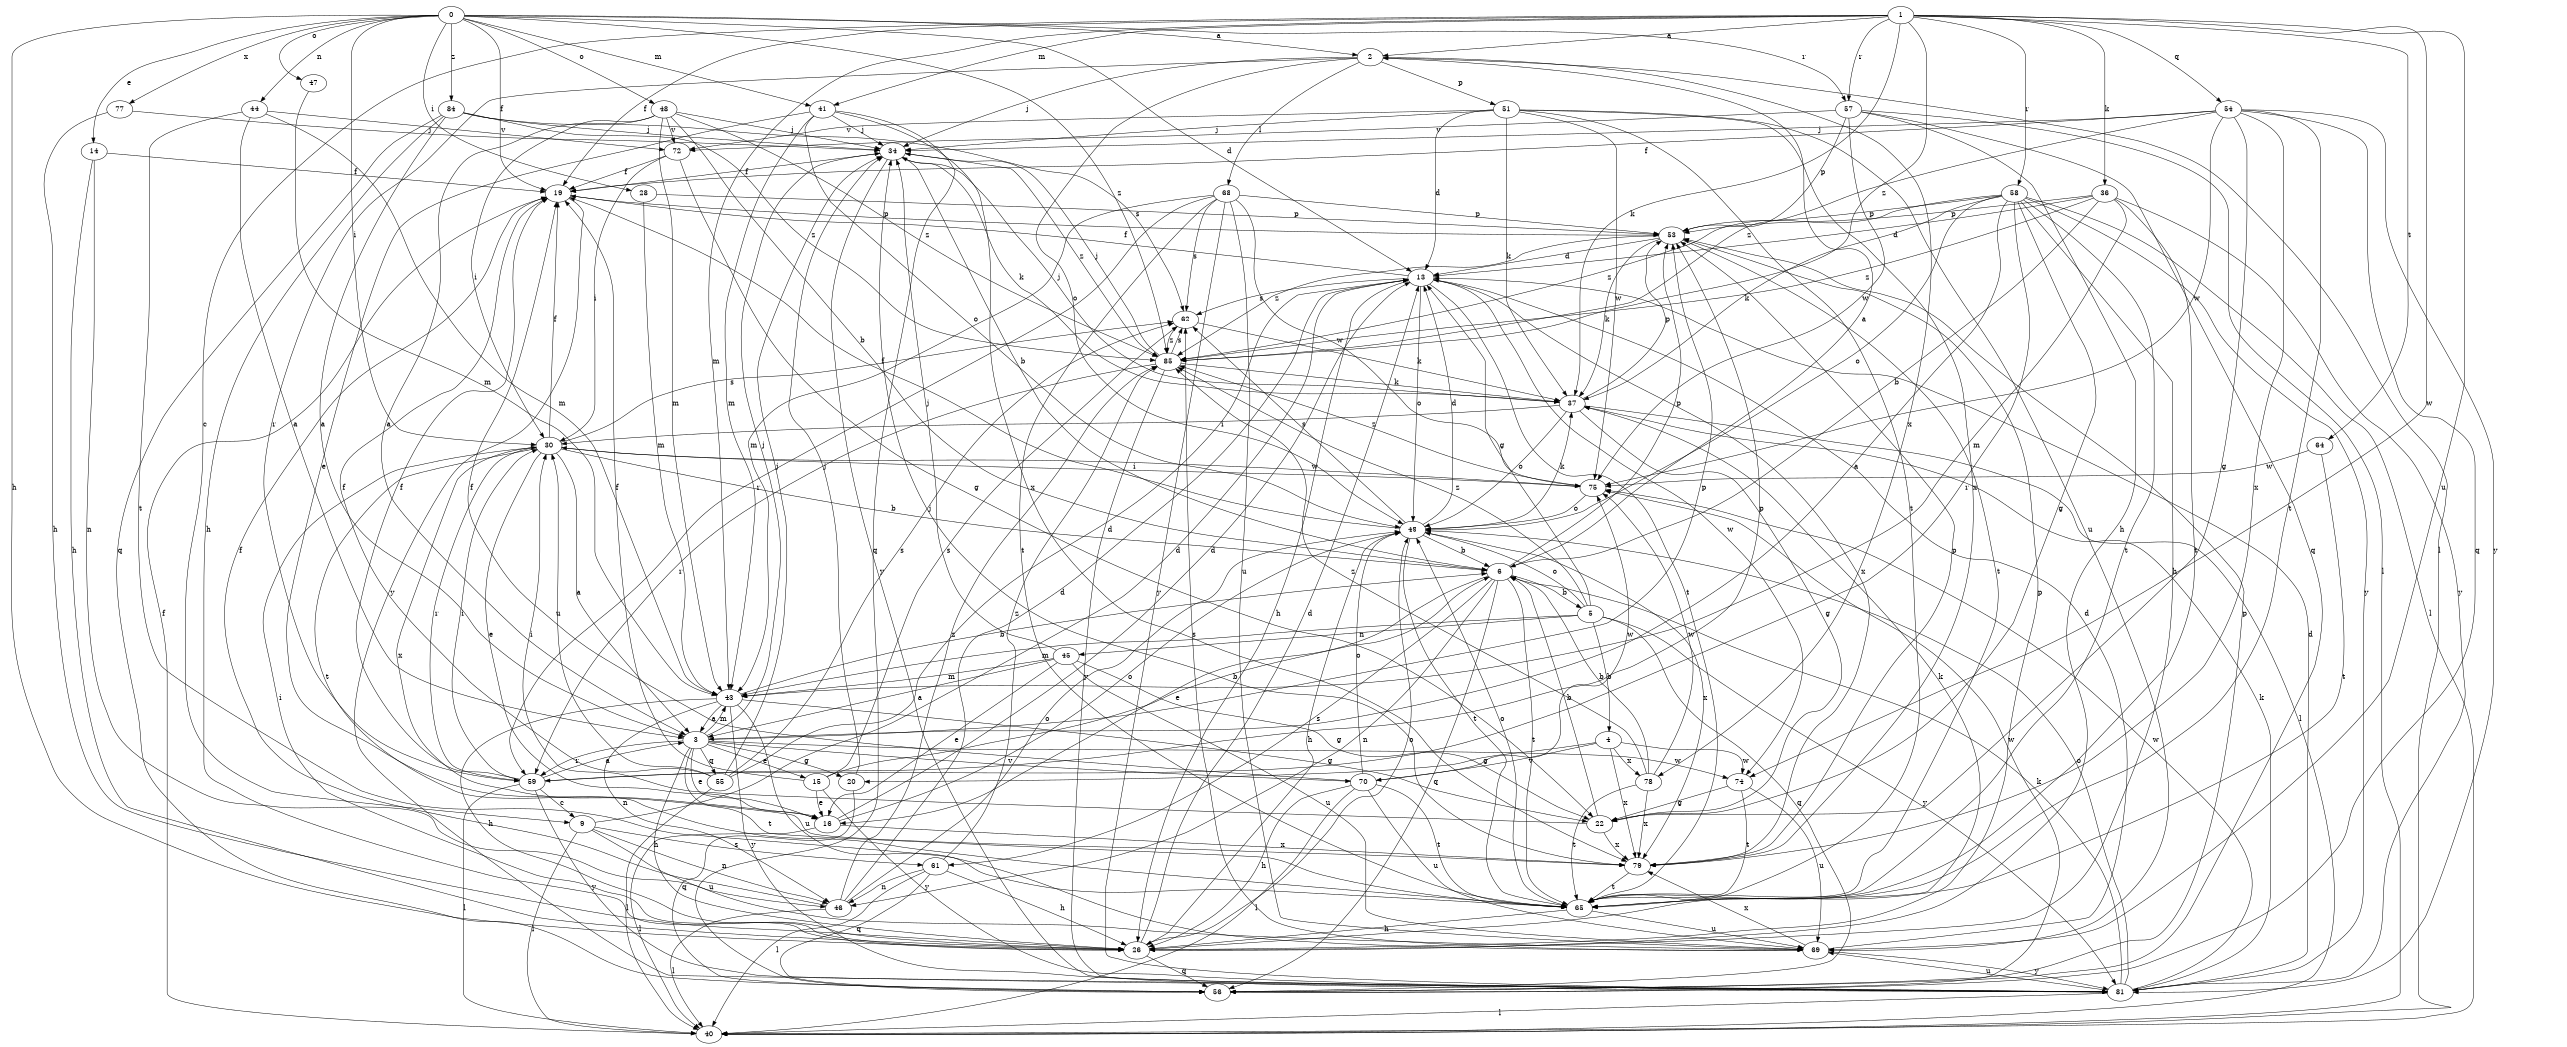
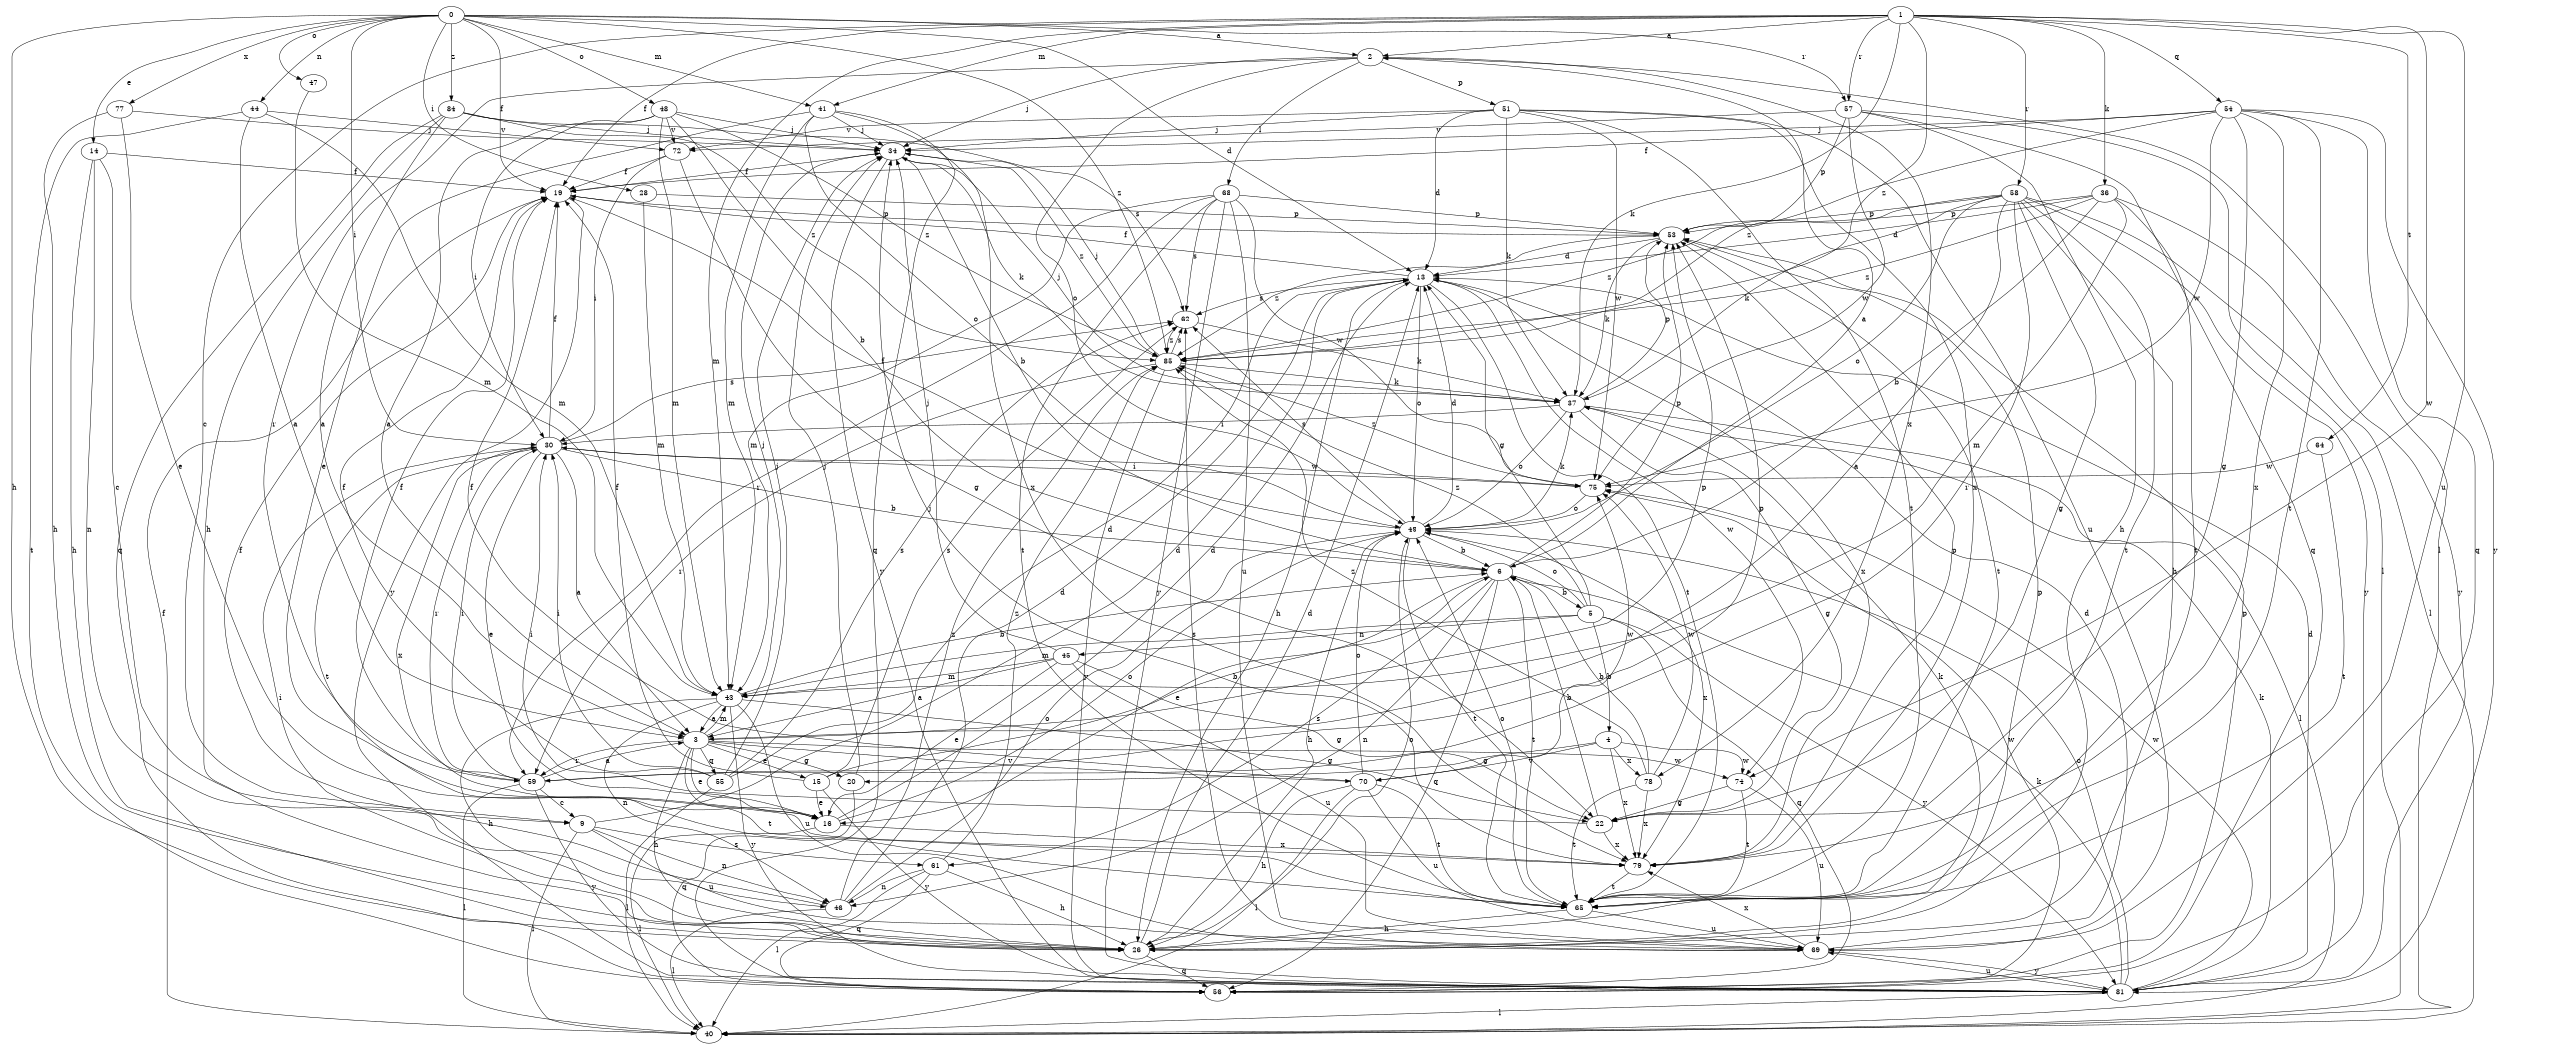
edge "55" -> "30": label "u" -> "i"
edge "14" -> "9": added, label "c"
edge "77" -> "16": added, label "e"
edge "44" -> "65": now "44" -> "56"
